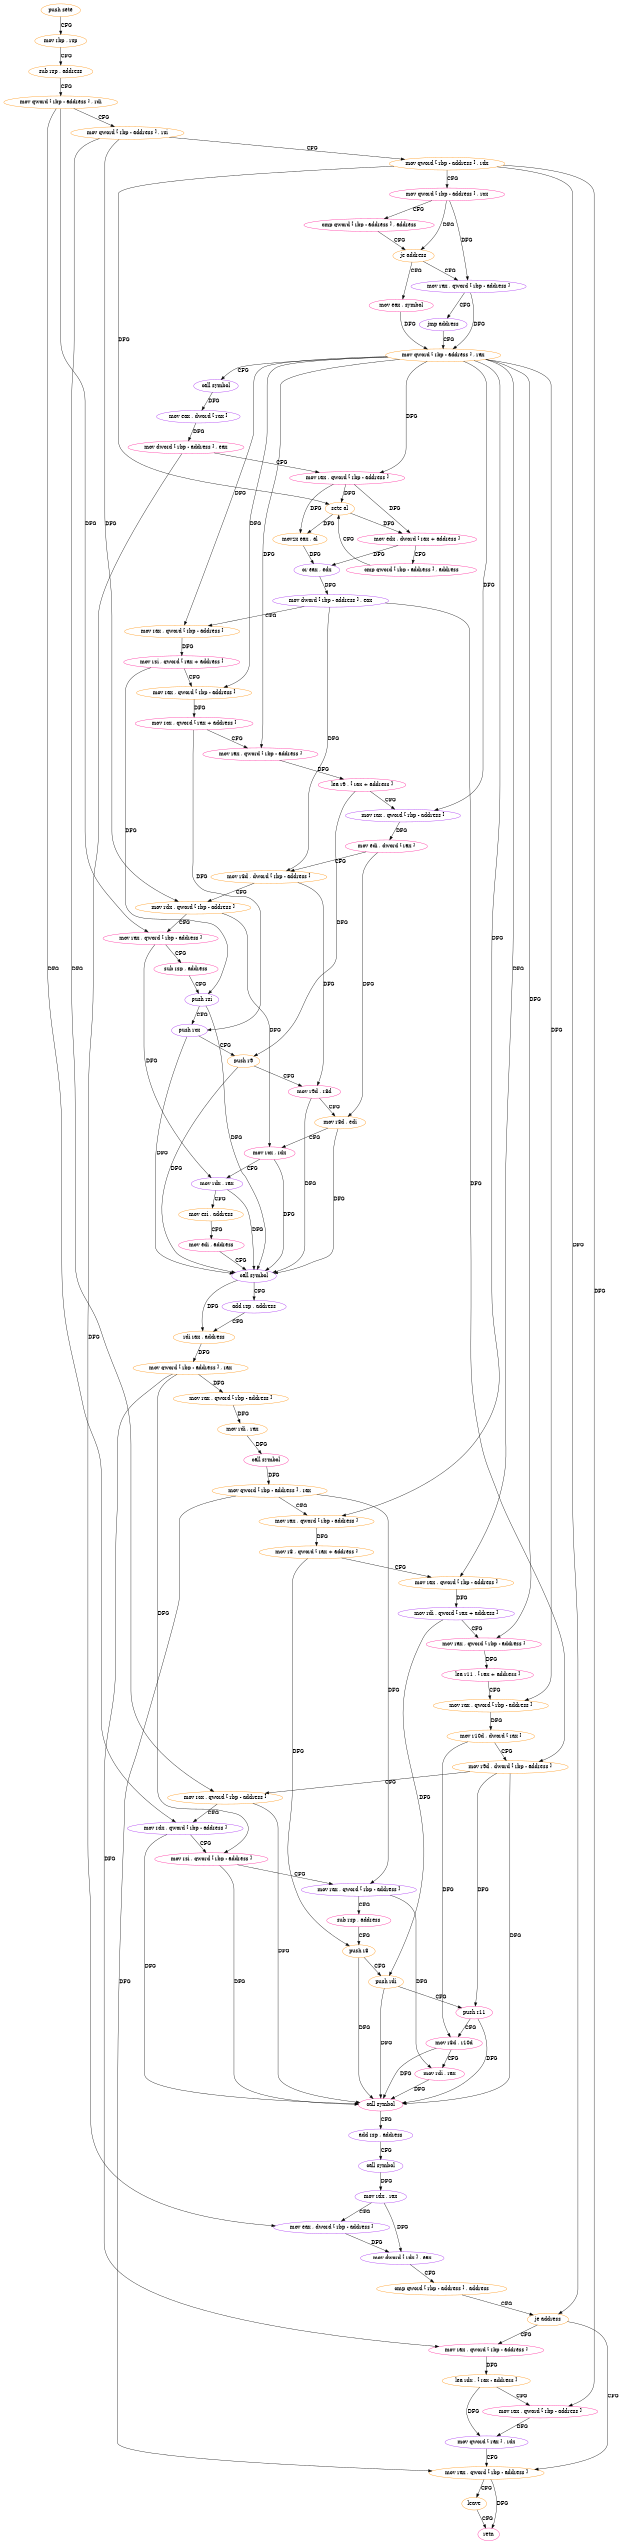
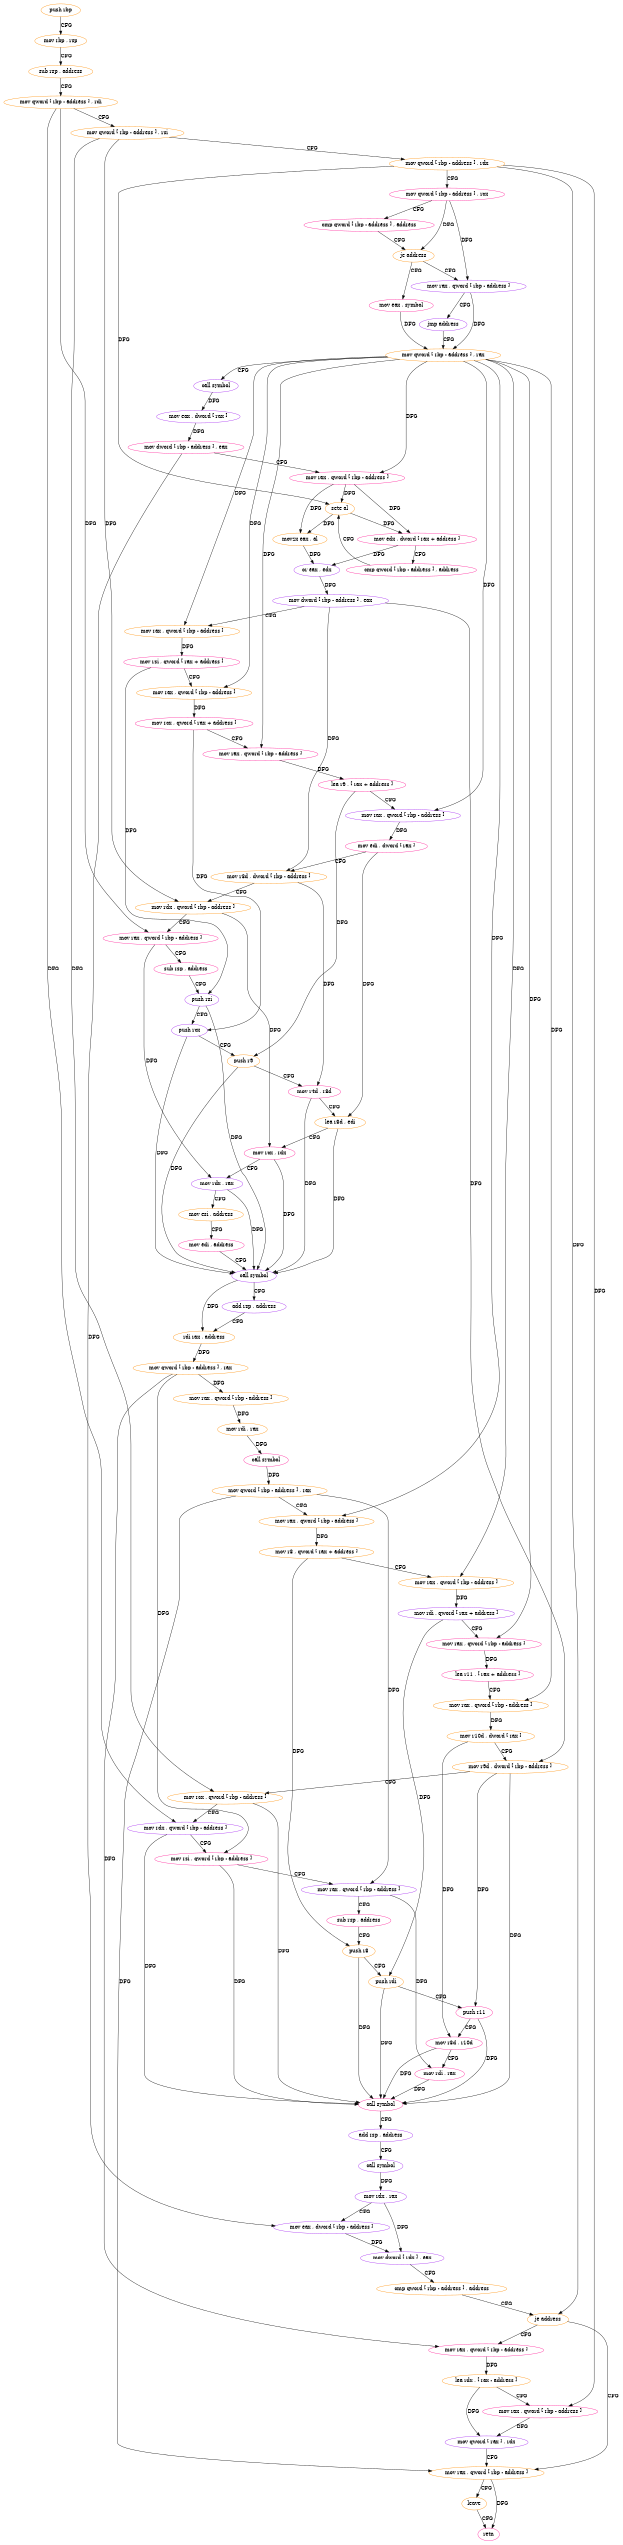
node "push sete": label "push sete" -> "push rbp"
node "mov r9d , r8d": label "mov r9d , r8d" -> "mov r4d , r8d"
node "mov r8d , edi": label "mov r8d , edi" -> "lea r8d , edi"
